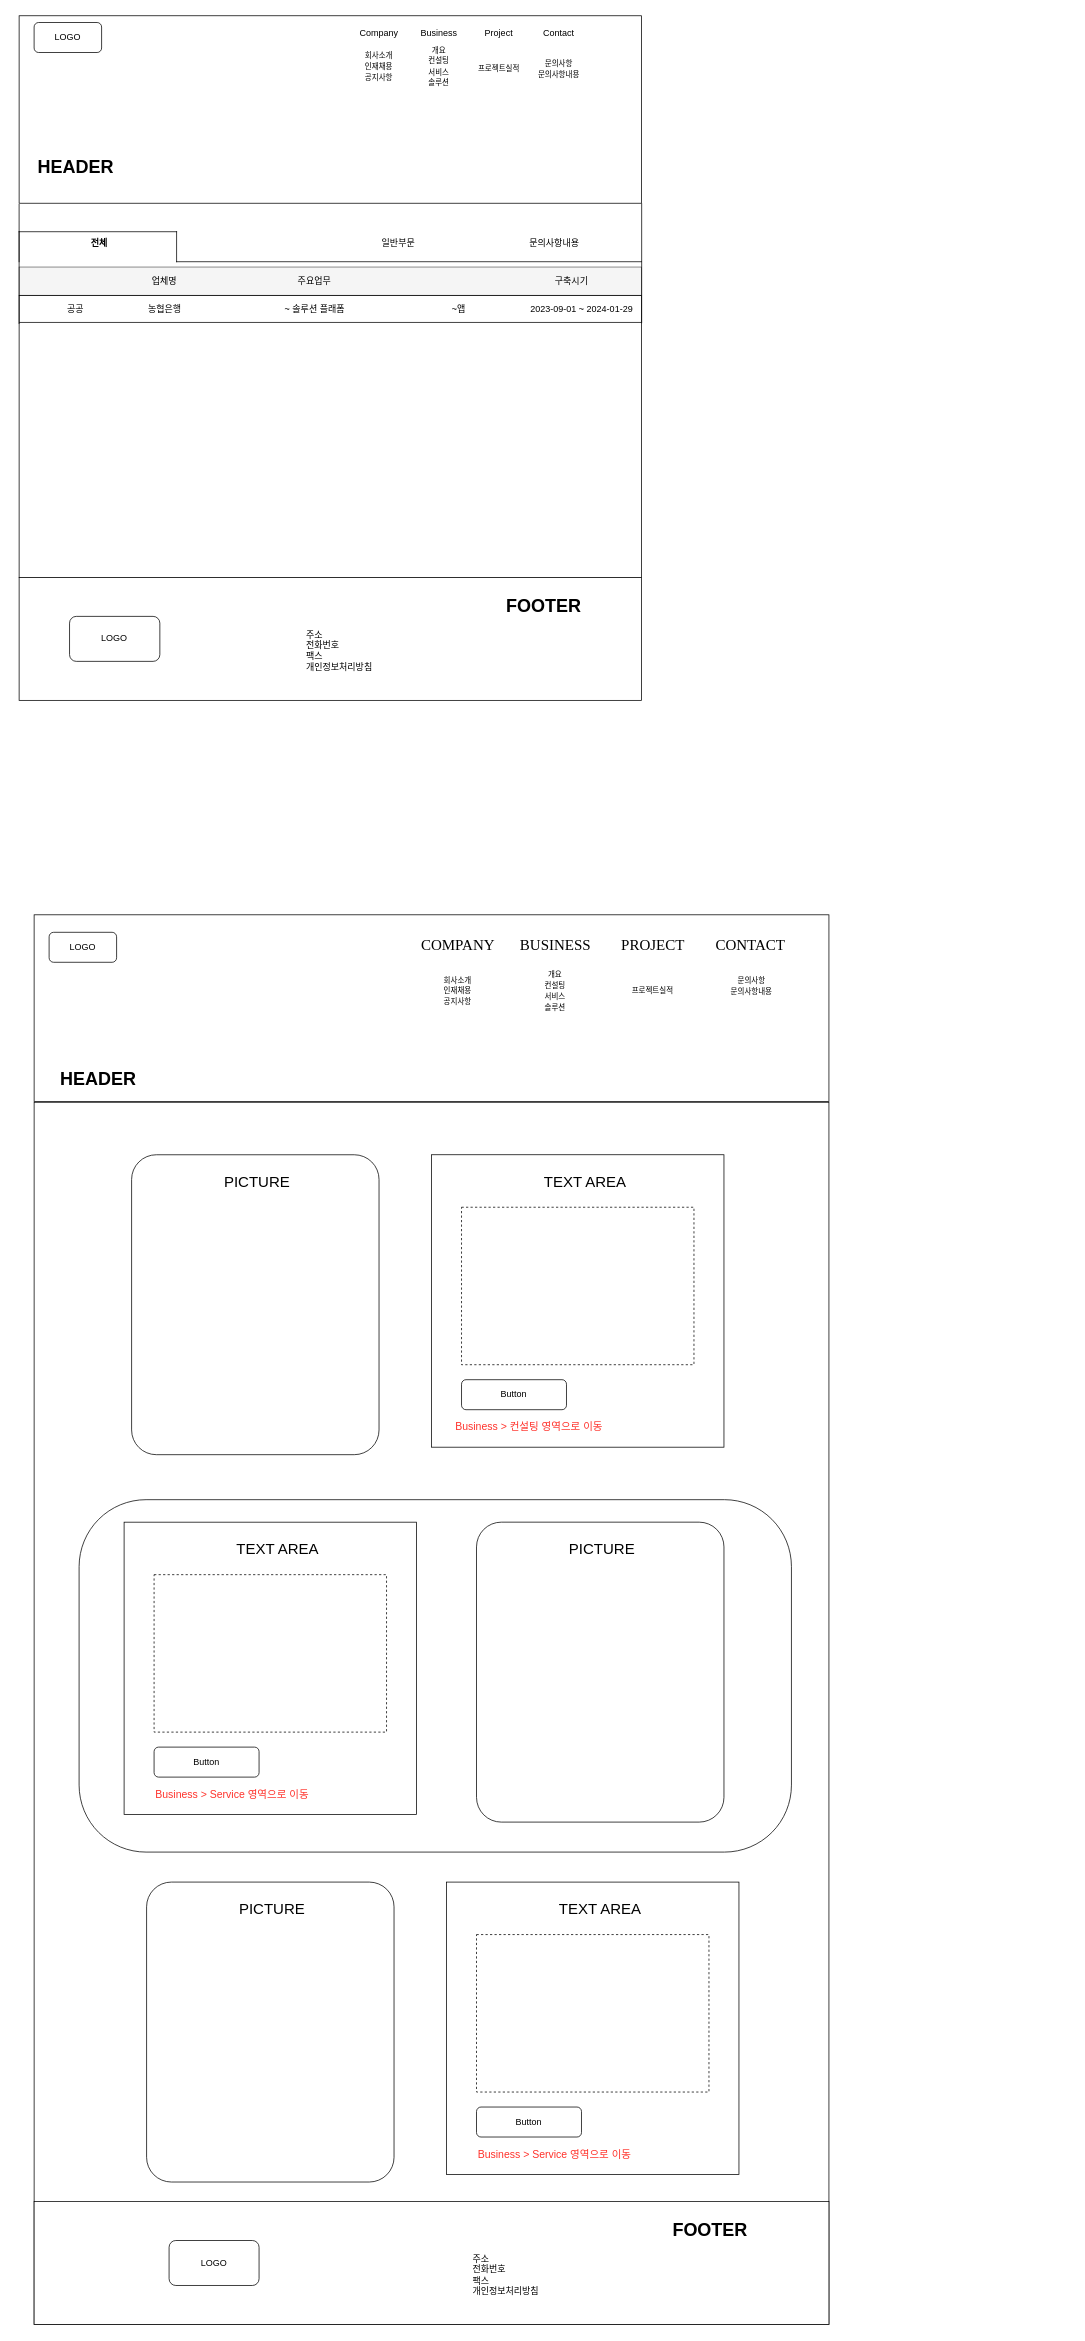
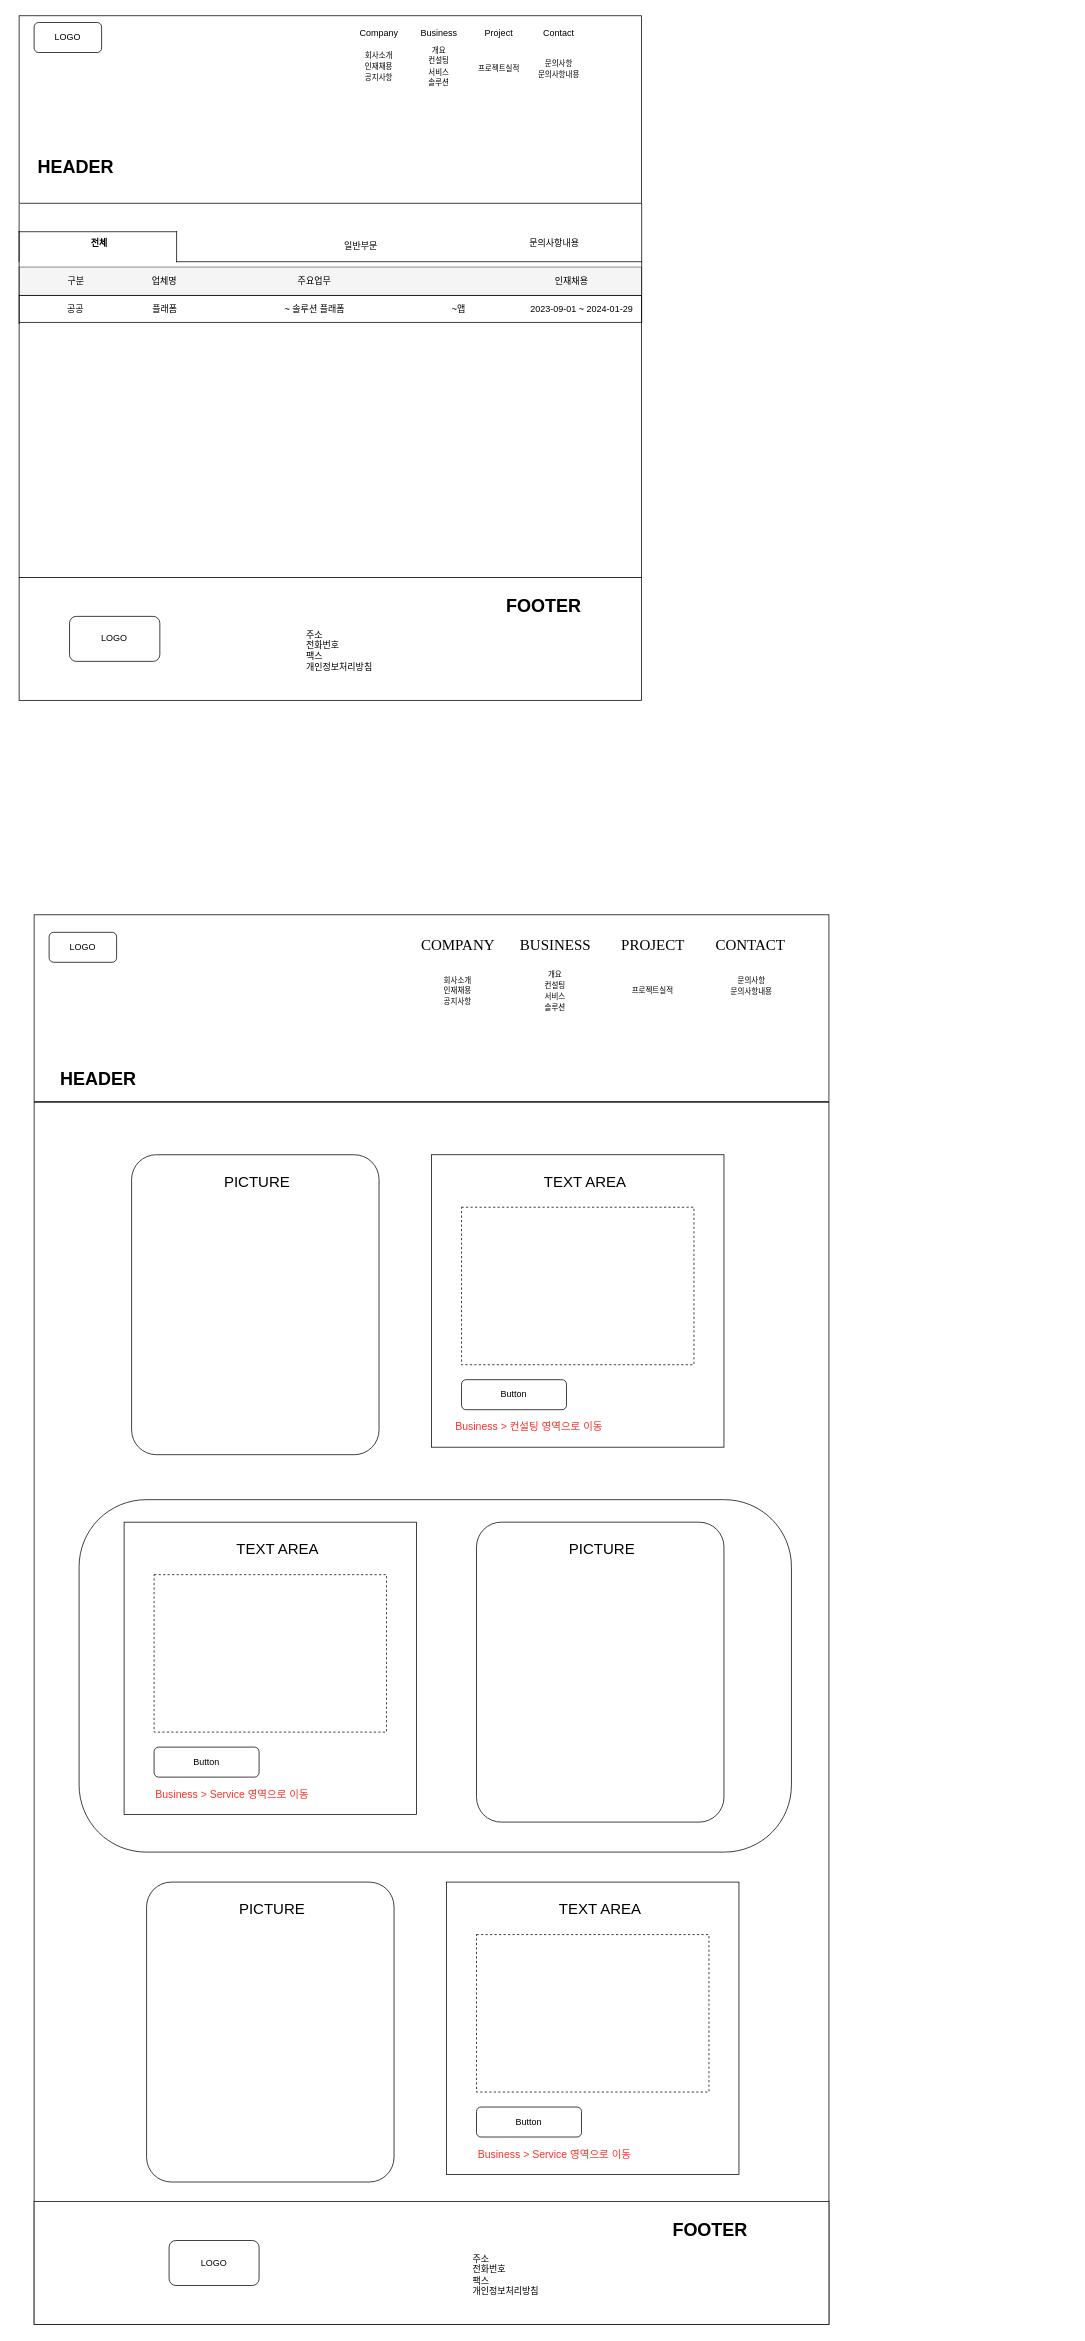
node "일반부문": moved (399, 243) -> (361, 246)
node "구분": added
node "구축시기": label "구축시기" -> "인재채용"
node "농협은행": label "농협은행" -> "플래폼"
